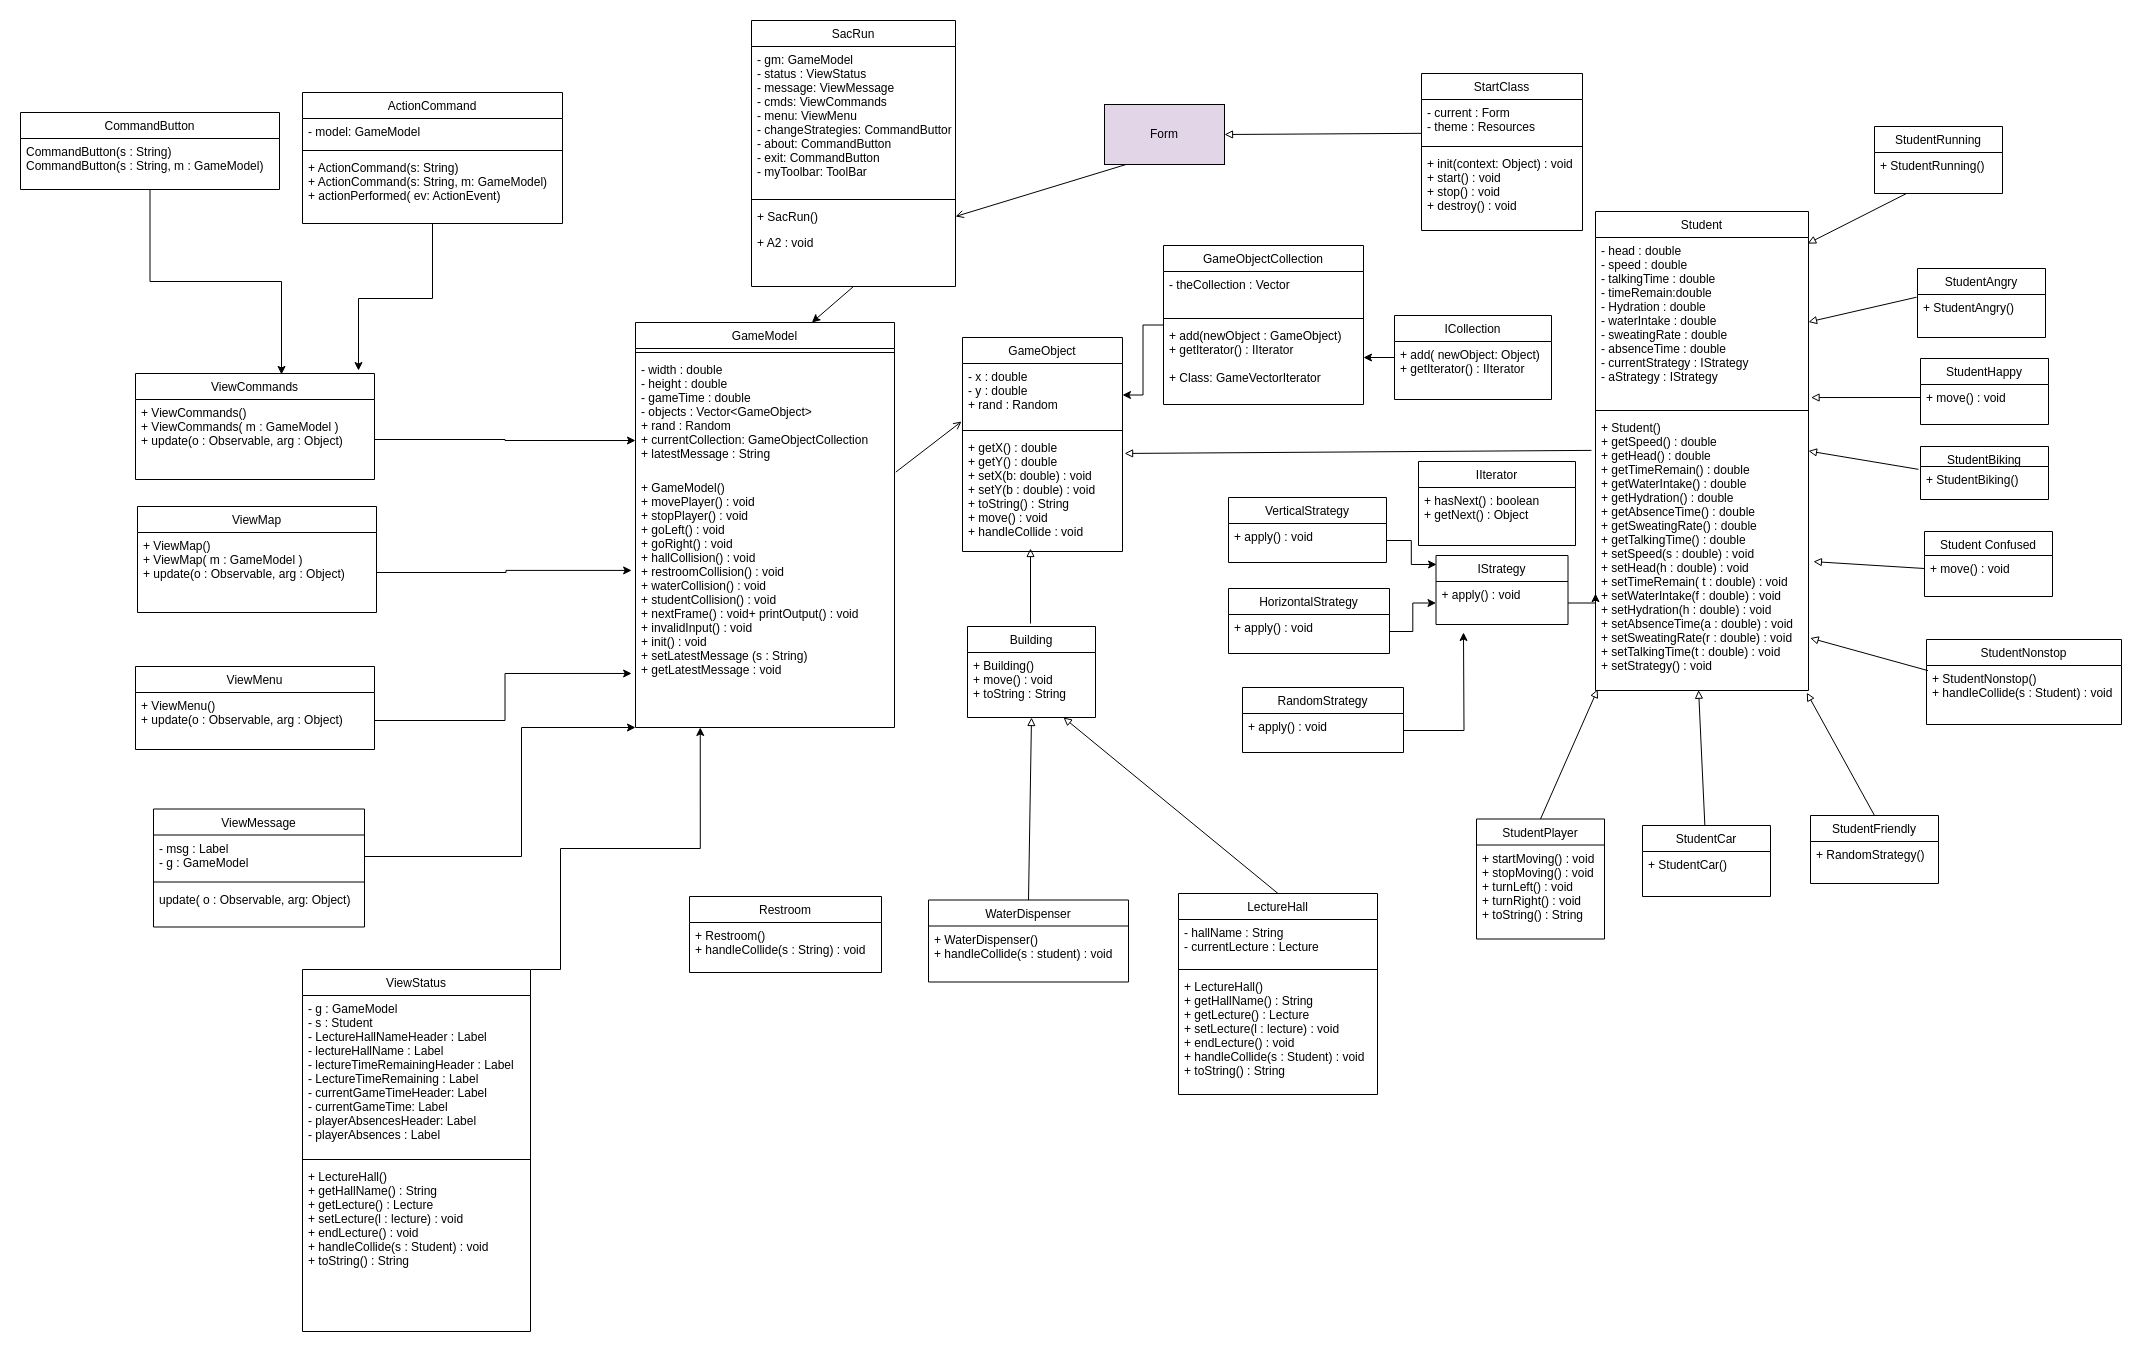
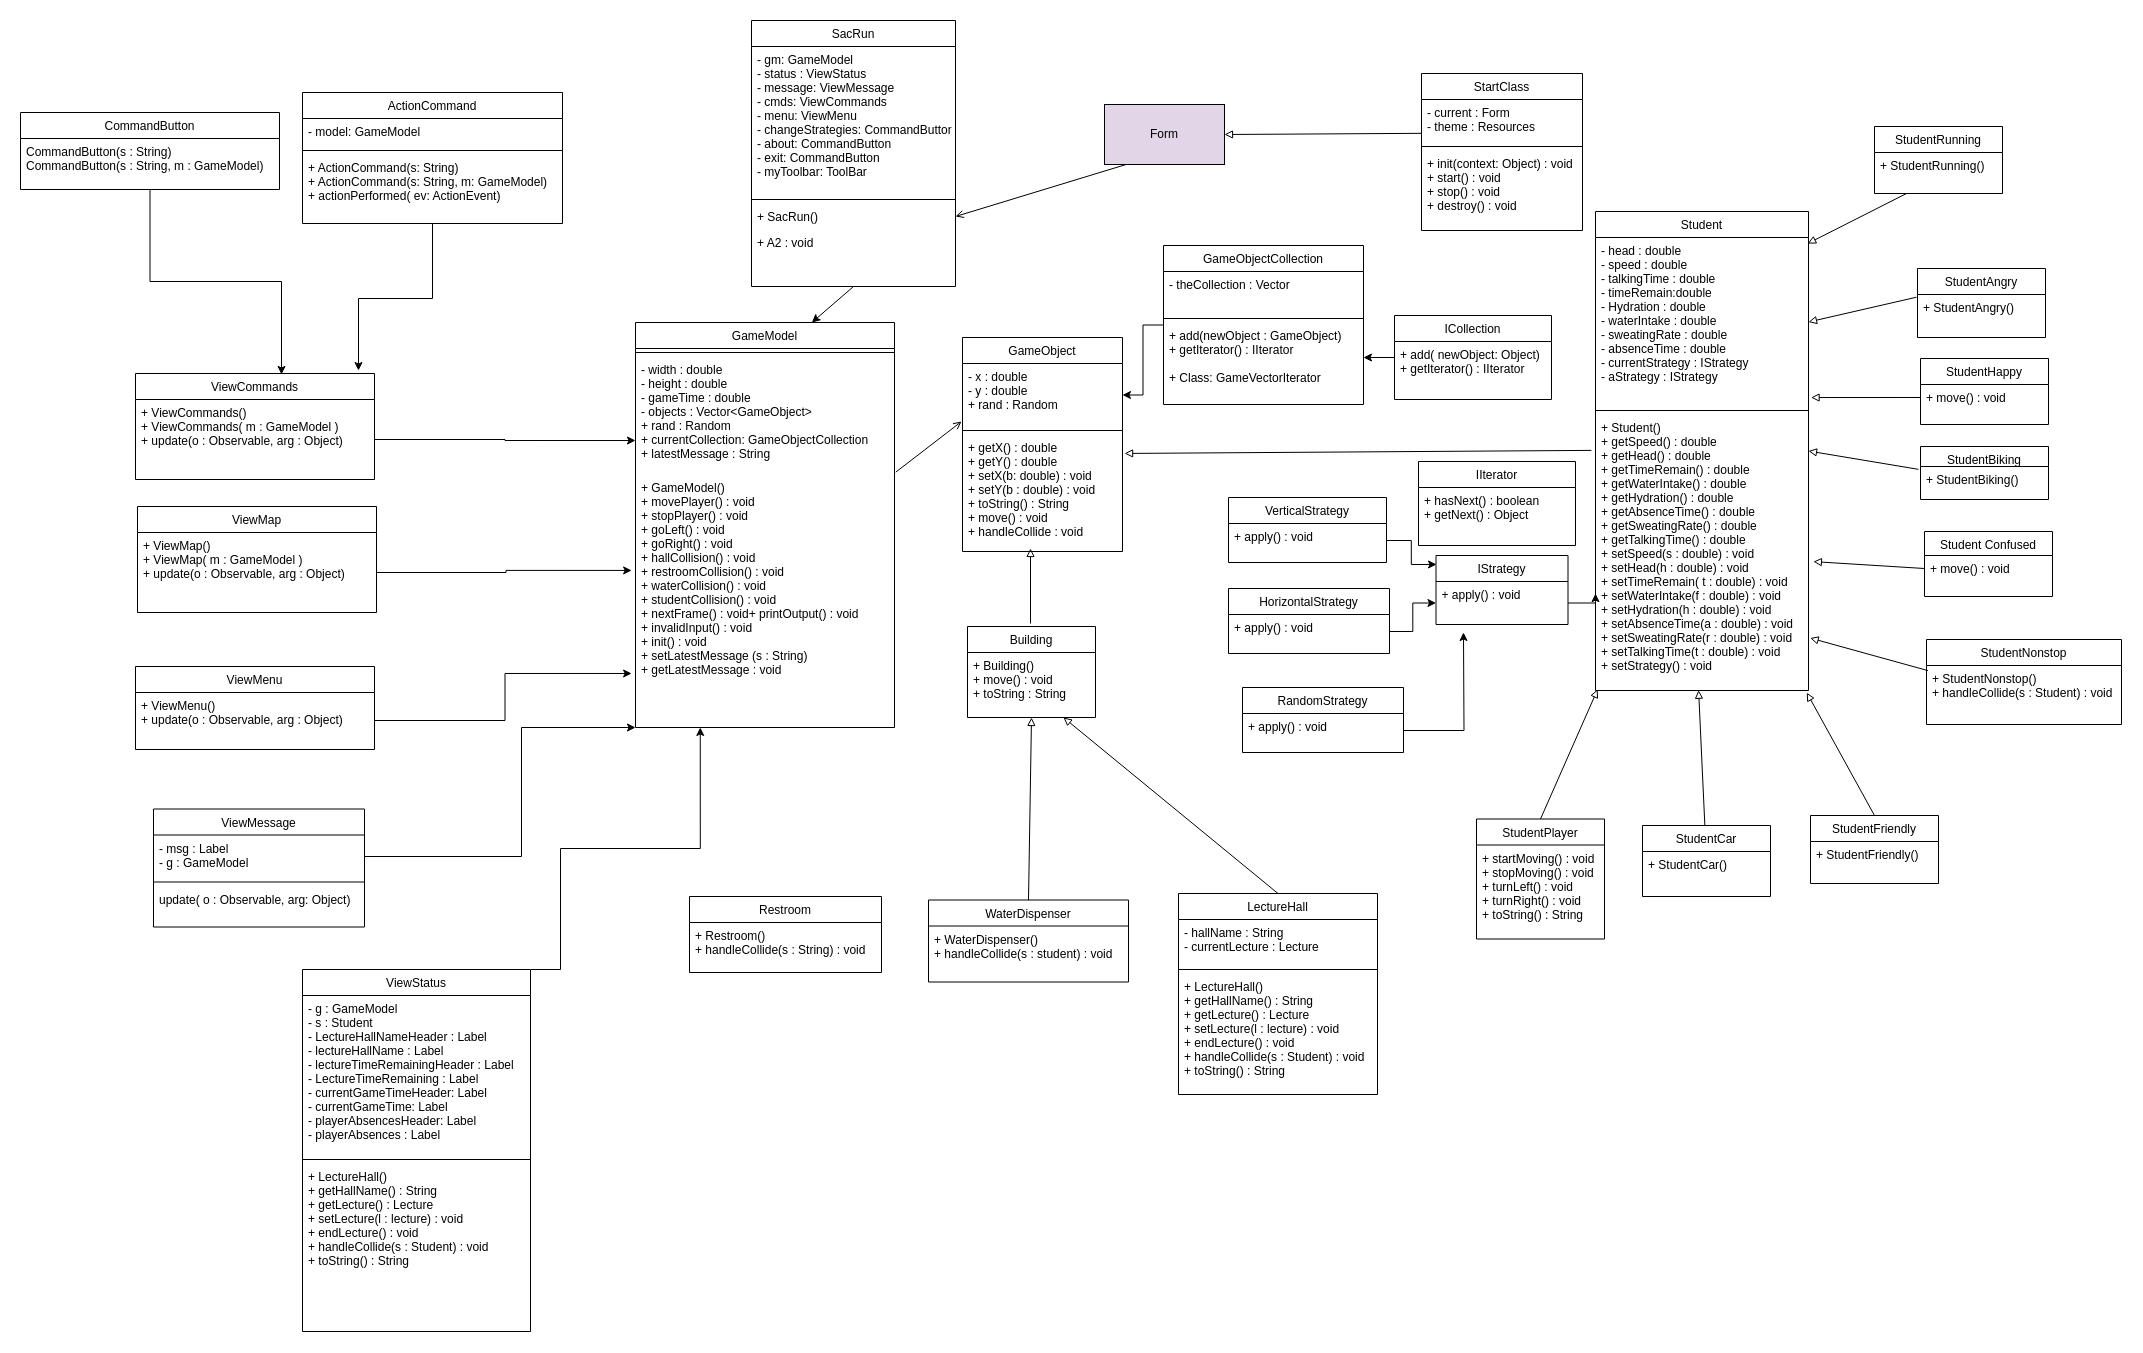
node "+ RandomStrategy()": label "+ RandomStrategy()" -> "+ StudentFriendly()"
